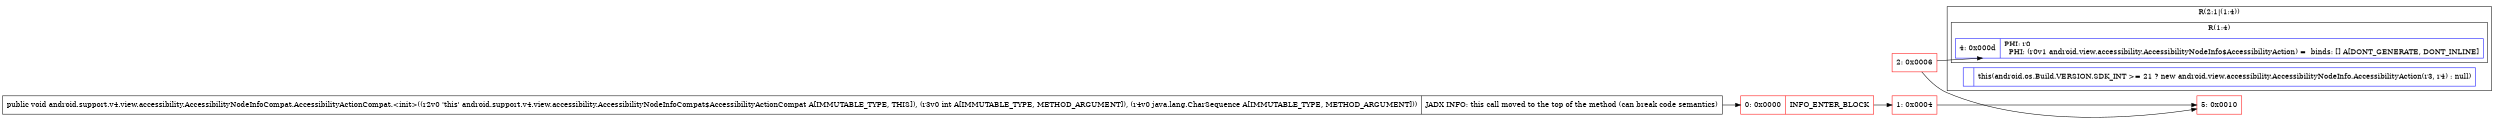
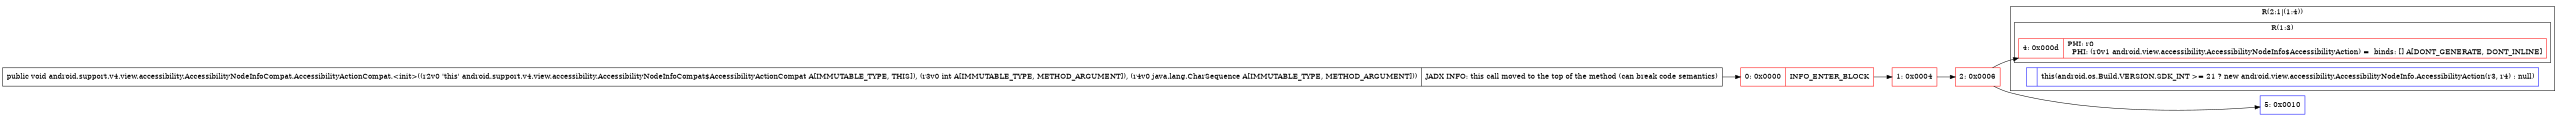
cluster "R(1:4)": label "R(1:4)" -> "R(1:3)"
node "4: 0x000d": color blue -> red
edge "1: 0x0004" -> "5: 0x0010": now "1: 0x0004" -> "2: 0x0006"
node "5: 0x0010": color red -> blue
